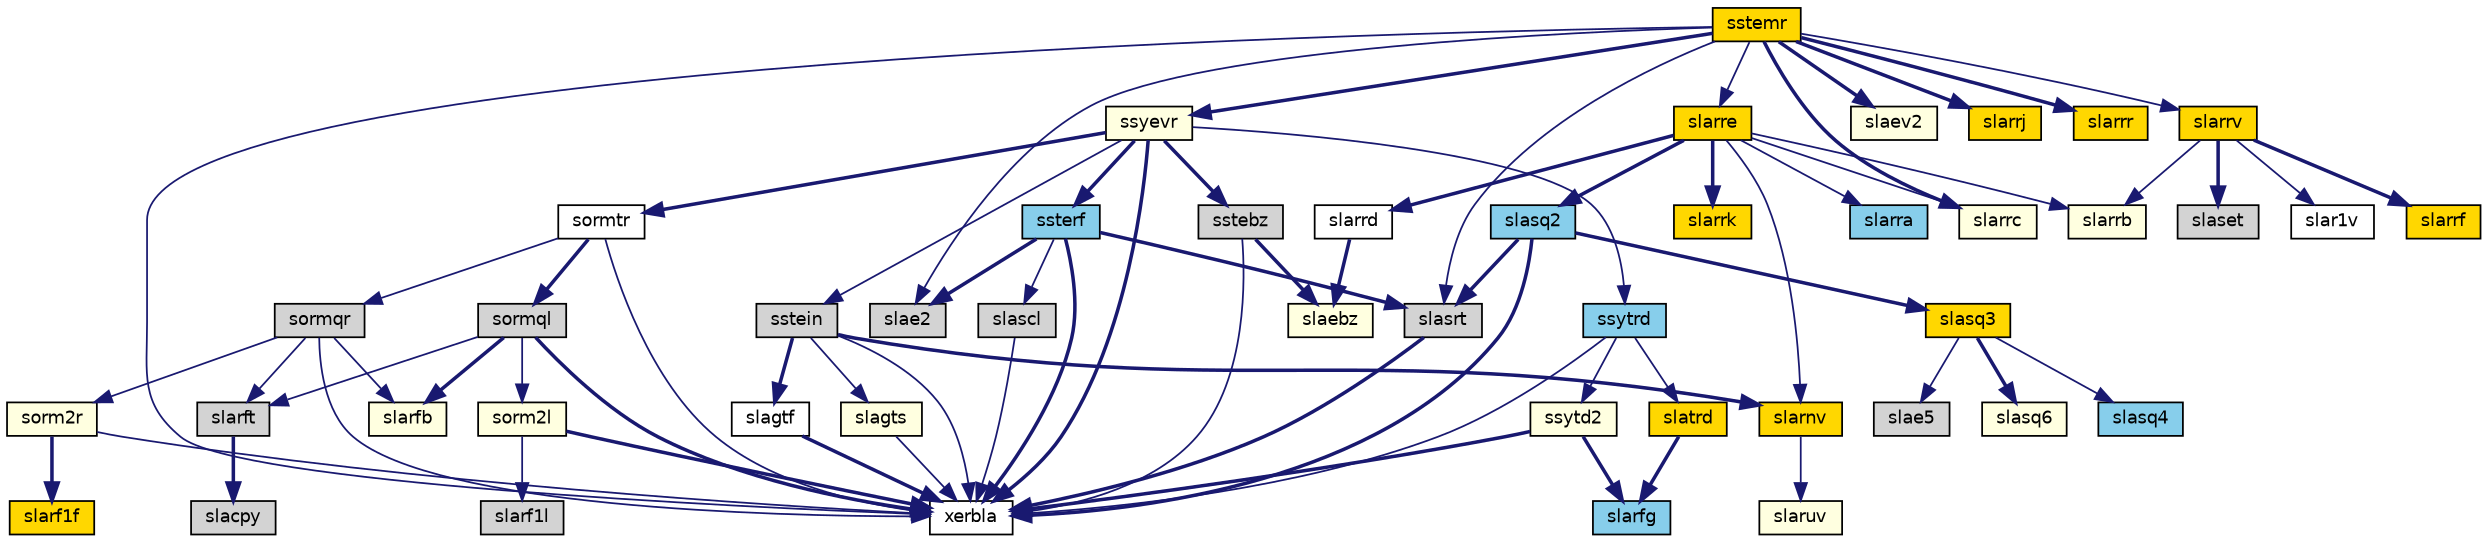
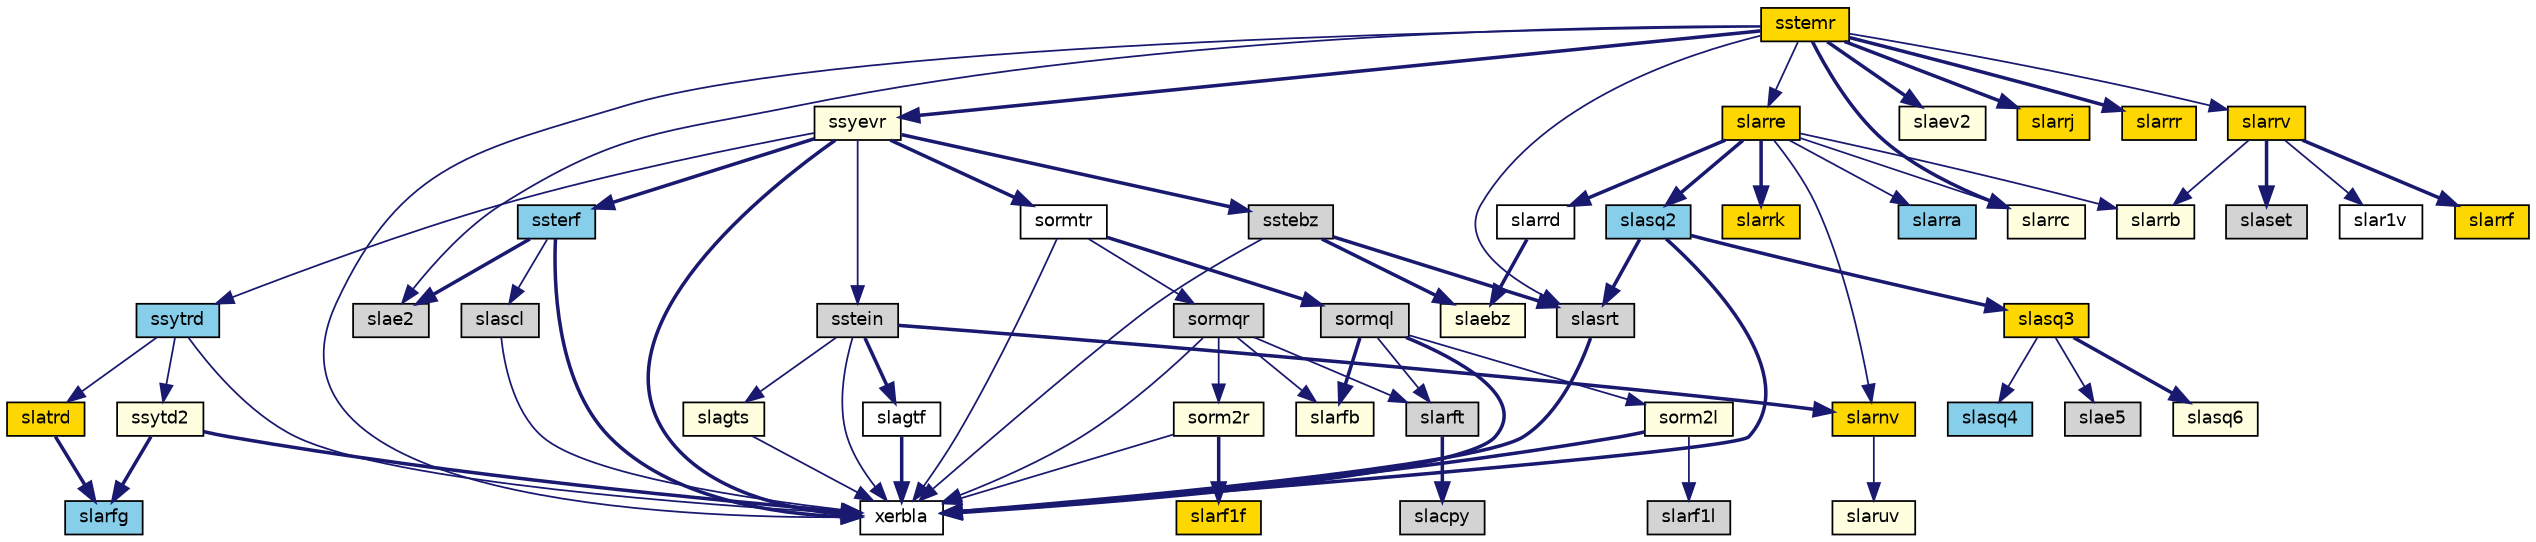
edge "ssterf" -> "slasrt": now "sstebz" -> "slasrt"
